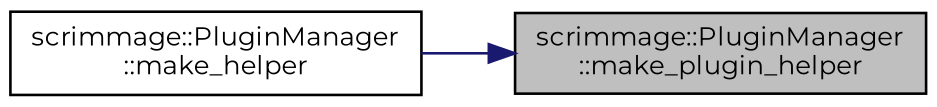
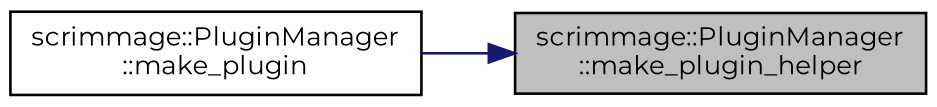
node "scrimmage::PluginManager ::make_helper": label "scrimmage::PluginManager ::make_helper" -> "scrimmage::PluginManager ::make_plugin"
